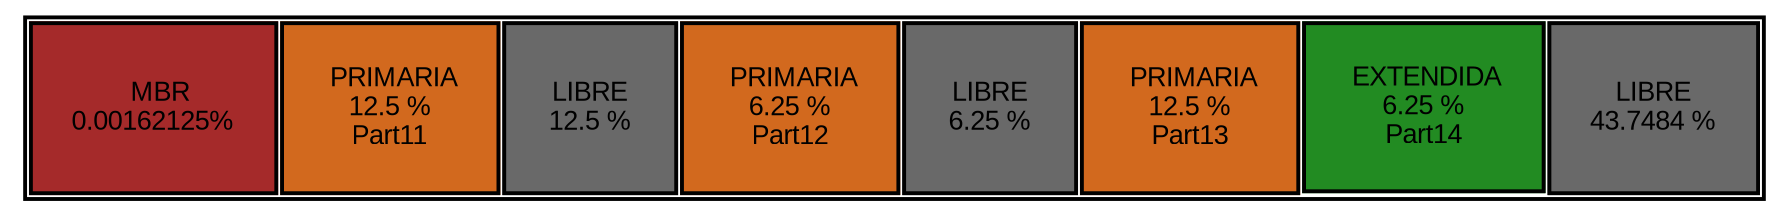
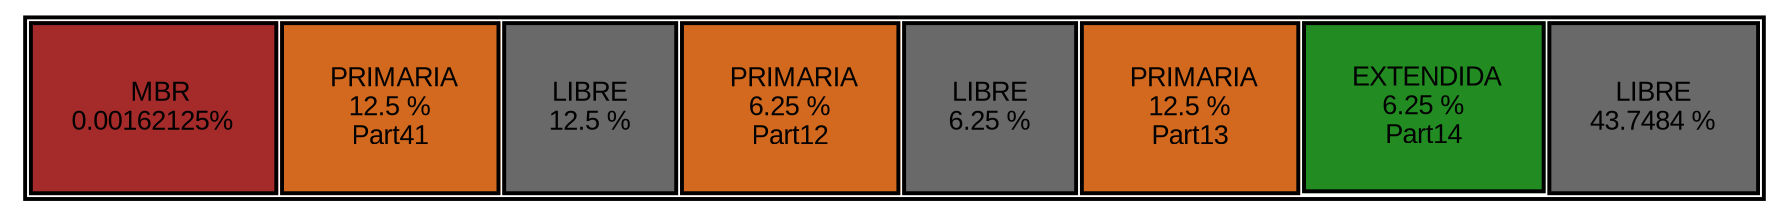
node "MBR": text "Part11" -> "Part41"
